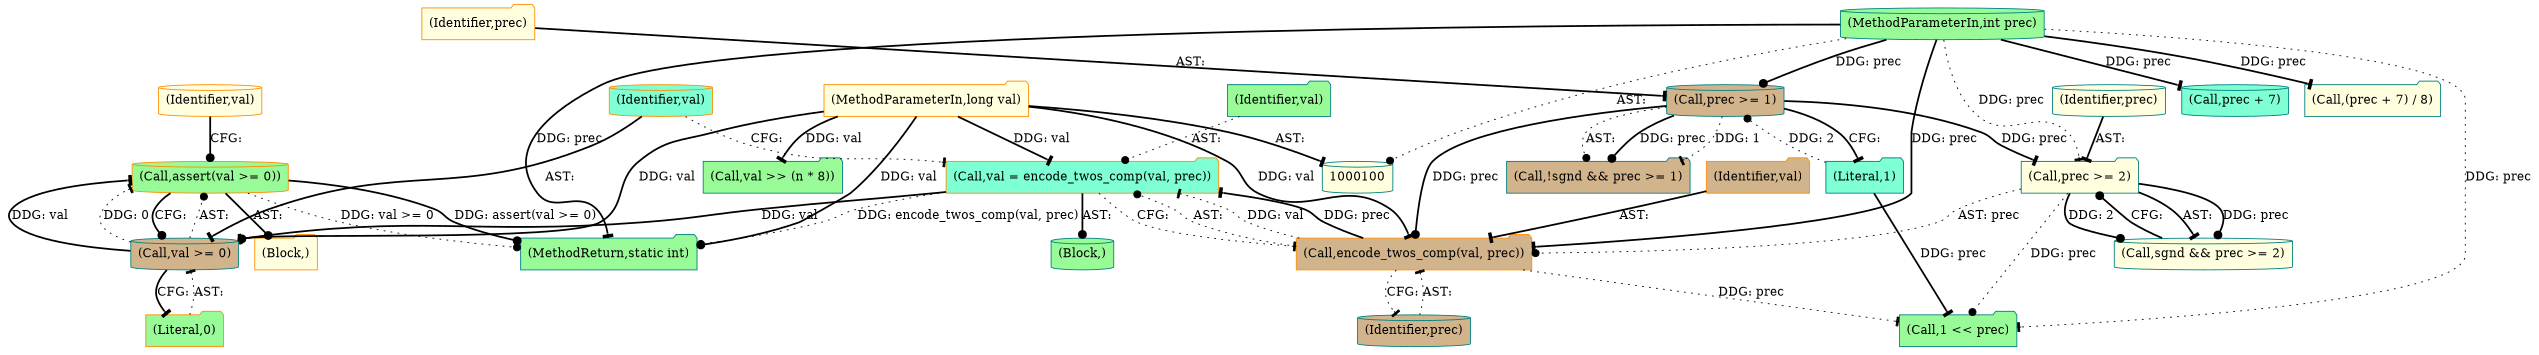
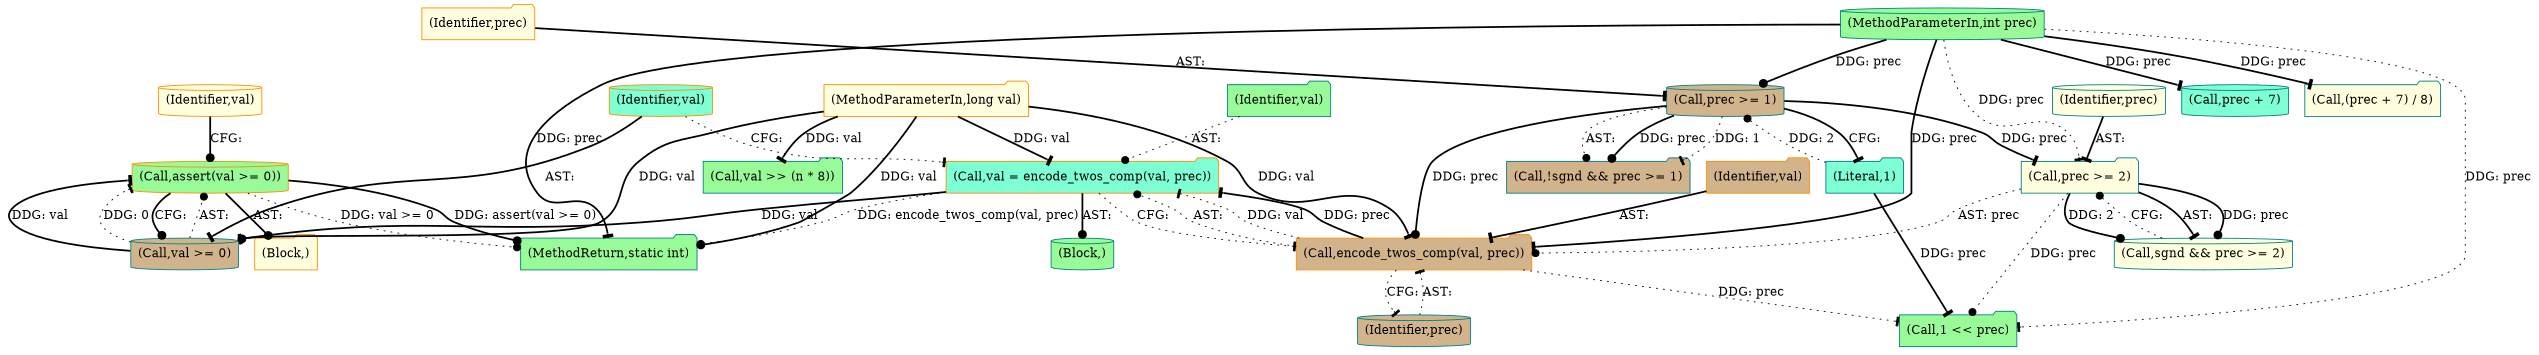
node "1000100": removed
edge "(Call,sgnd && prec >= 2)" -> "(Call,prec >= 2)": style bold -> dotted
node "(Literal,0)": removed
